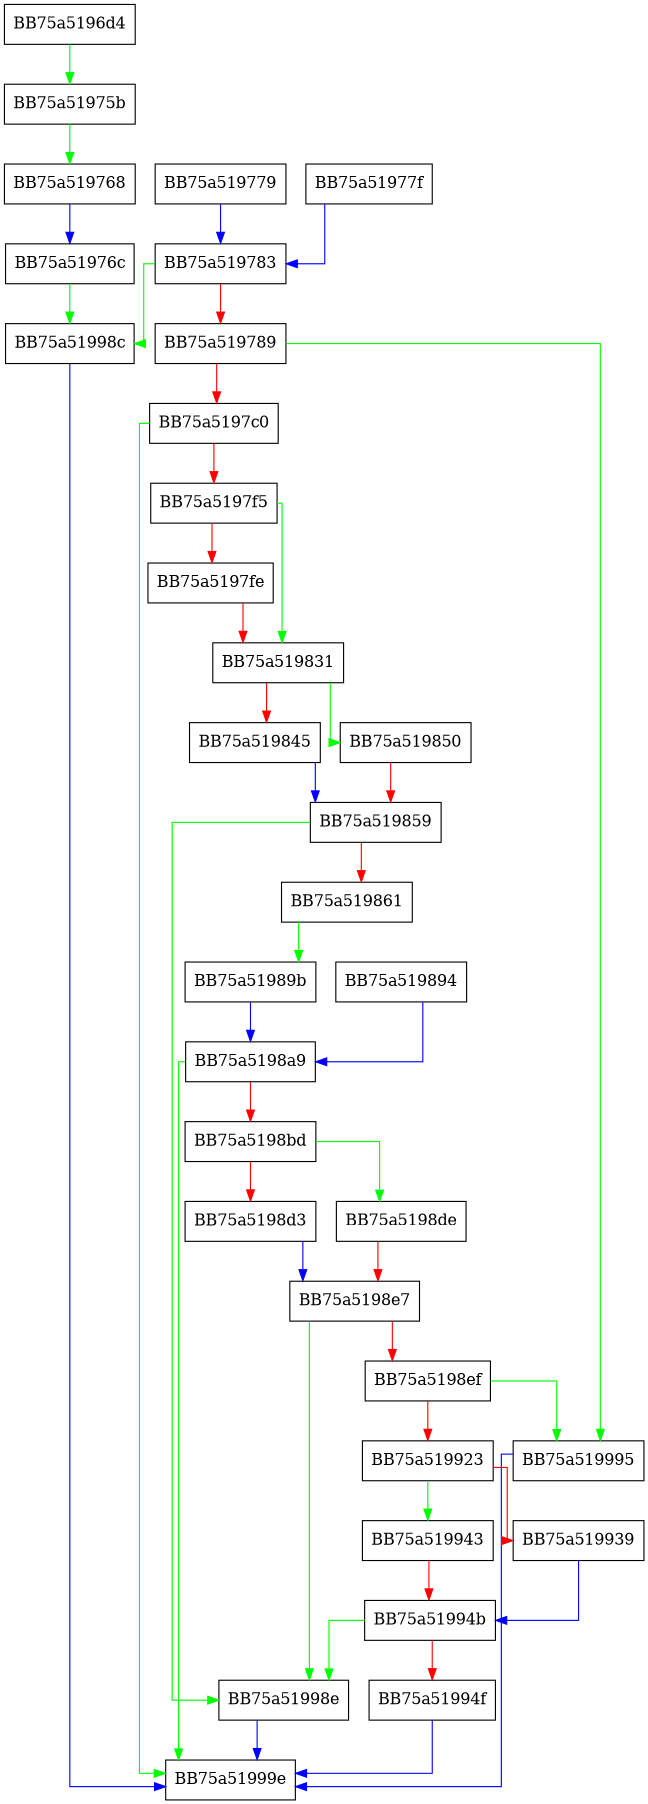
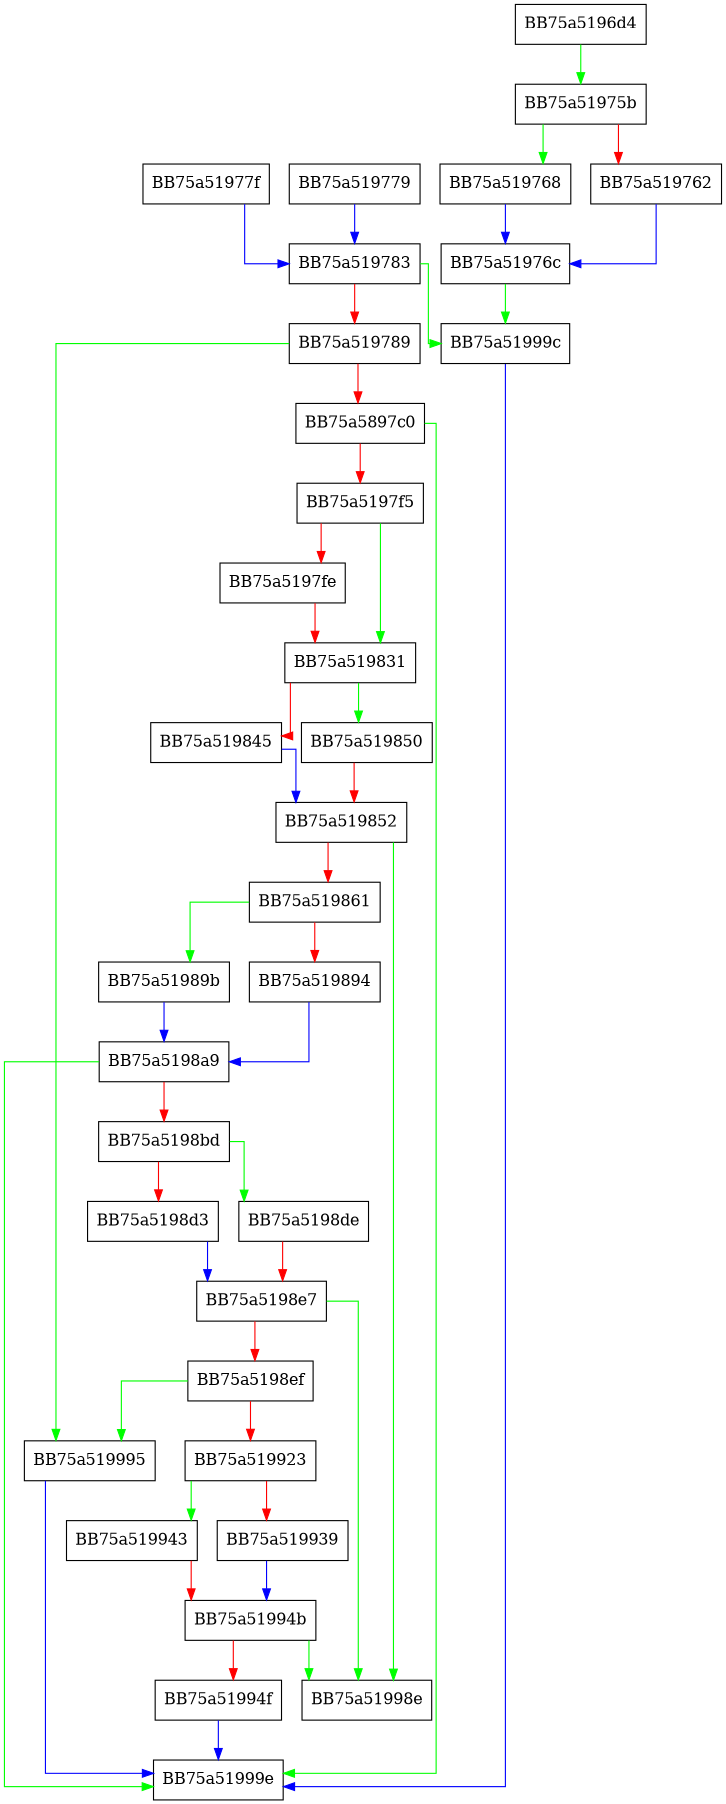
node "BB75a519762": added
node "BB75a51998c": label "BB75a51998c" -> "BB75a51999c"
node "BB75a5197c0": label "BB75a5197c0" -> "BB75a5897c0"
node "BB75a519859": label "BB75a519859" -> "BB75a519852"
edge "BB75a519861" -> "BB75a519894": added
edge "BB75a51998e" -> "BB75a51999e": removed
